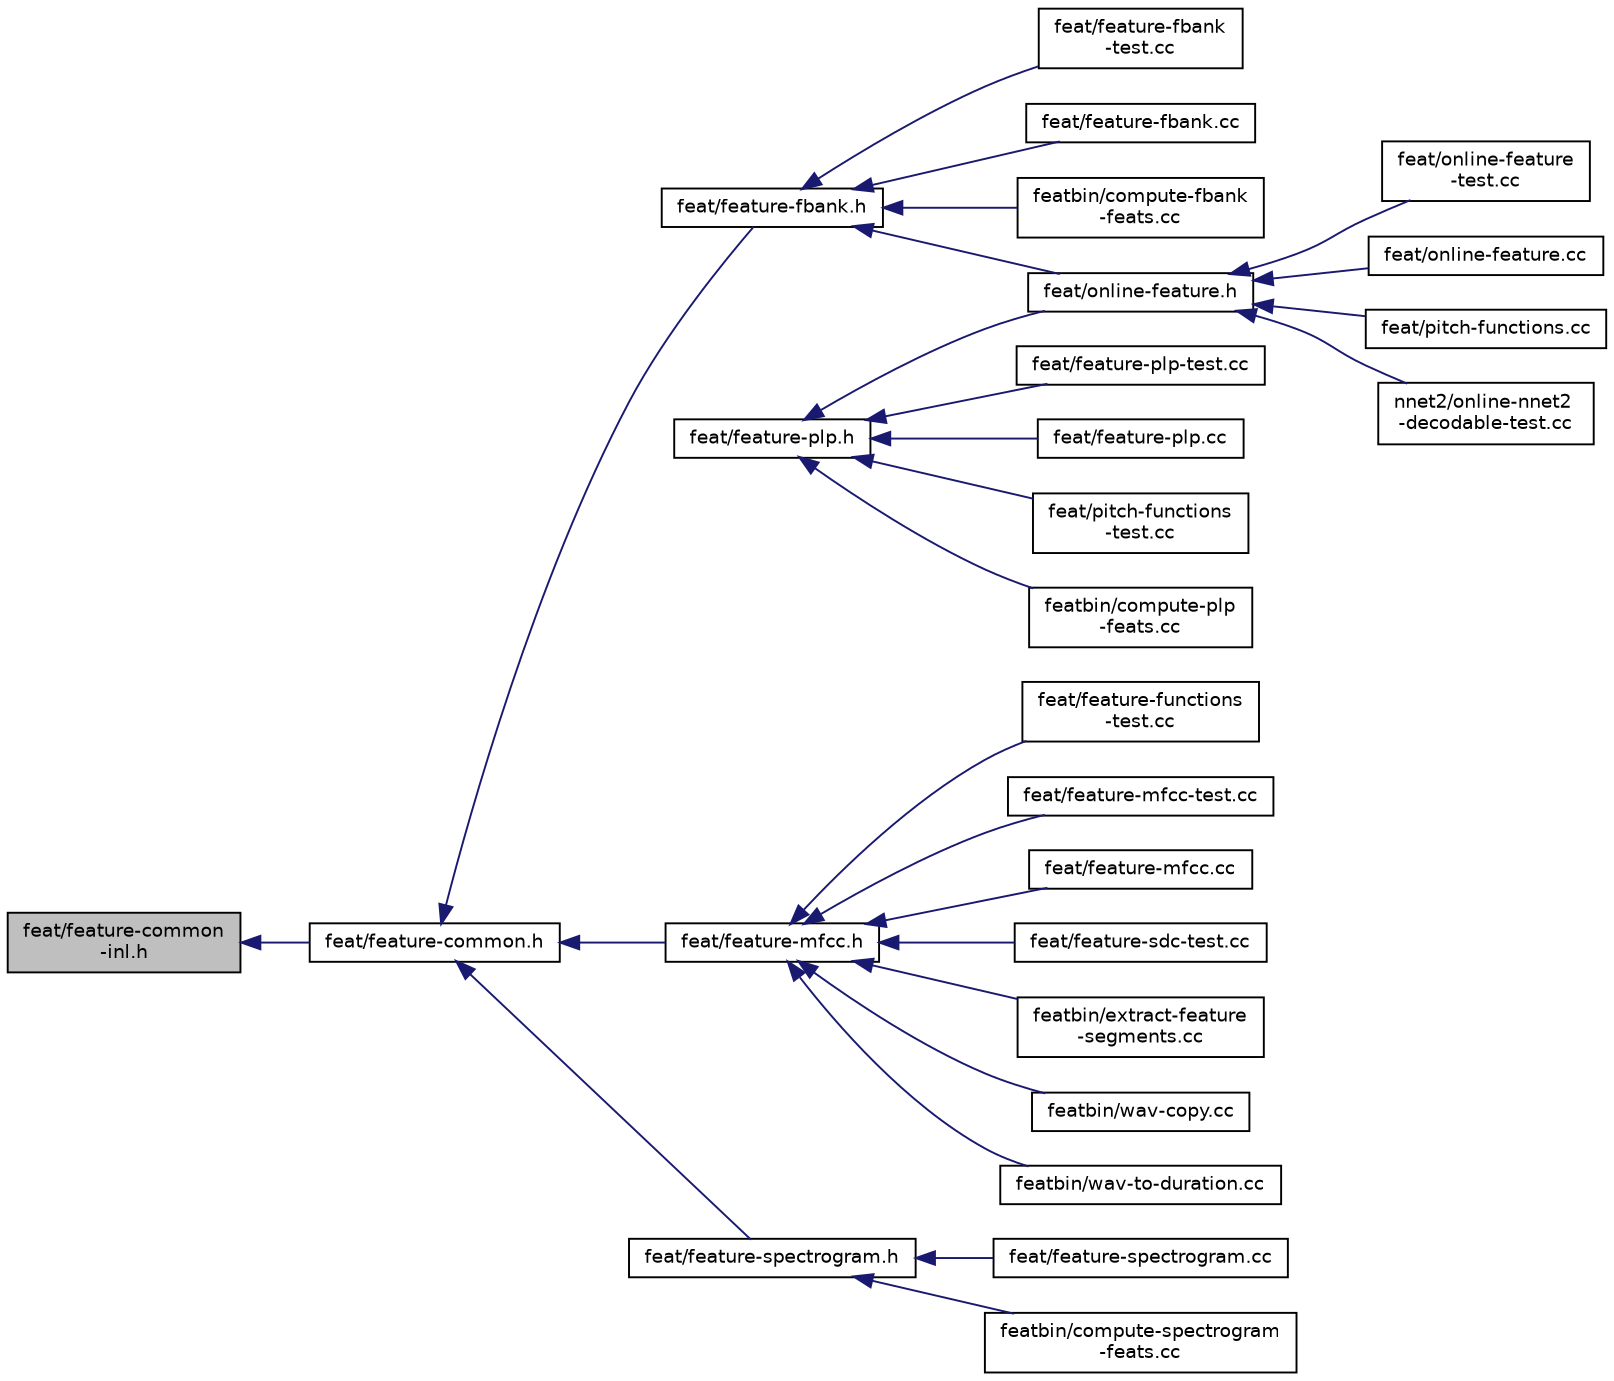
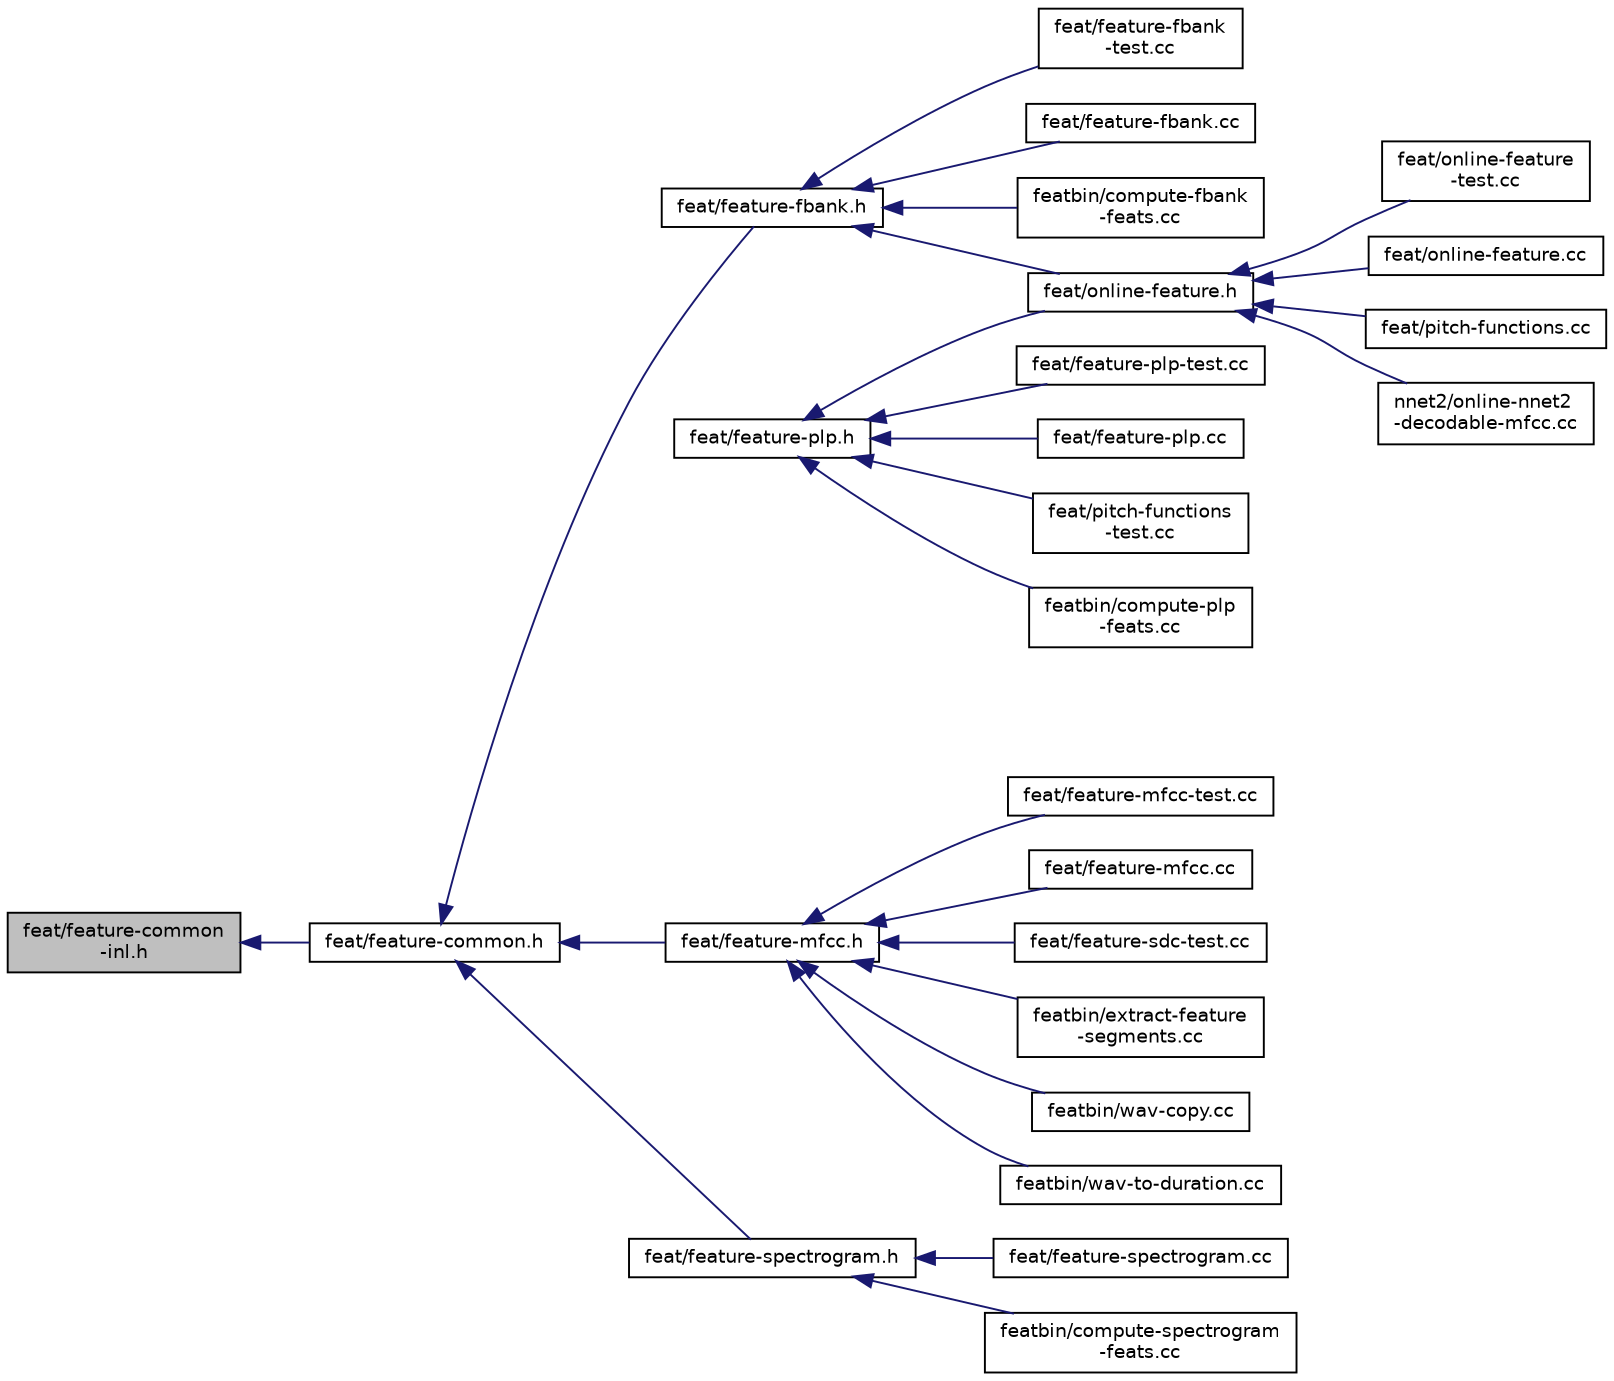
node "nnet2/online-nnet2 -decodable-test.cc": label "nnet2/online-nnet2 -decodable-test.cc" -> "nnet2/online-nnet2 -decodable-mfcc.cc"
node "feat/feature-functions -test.cc": removed
